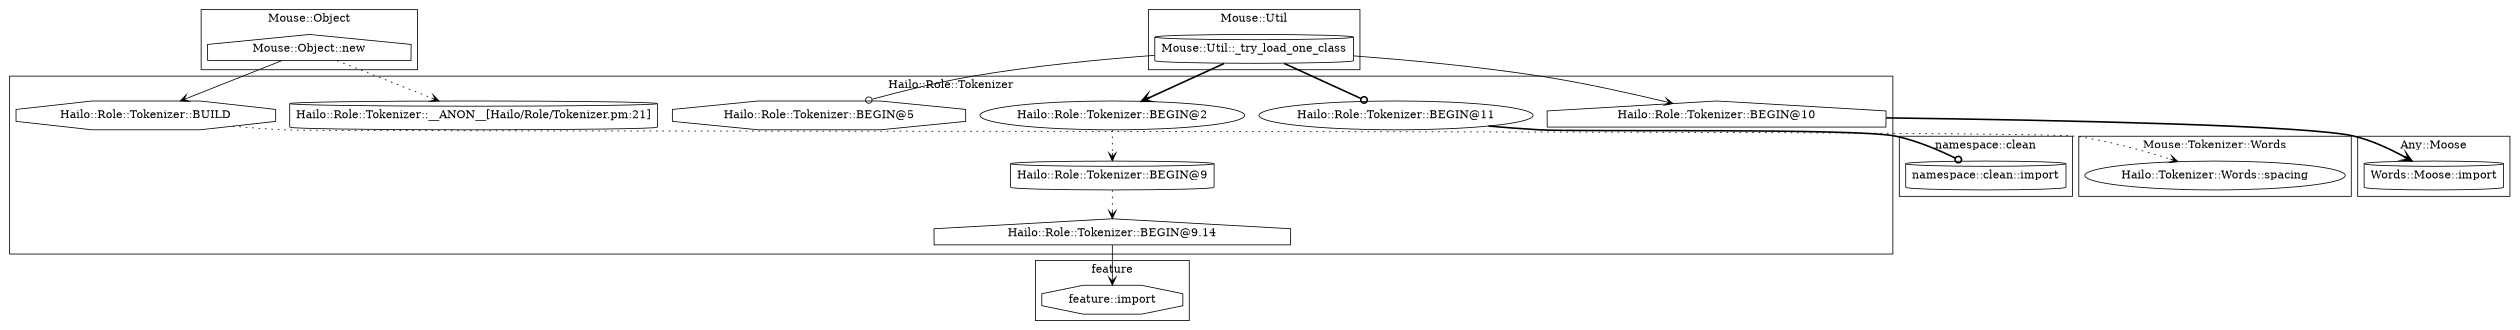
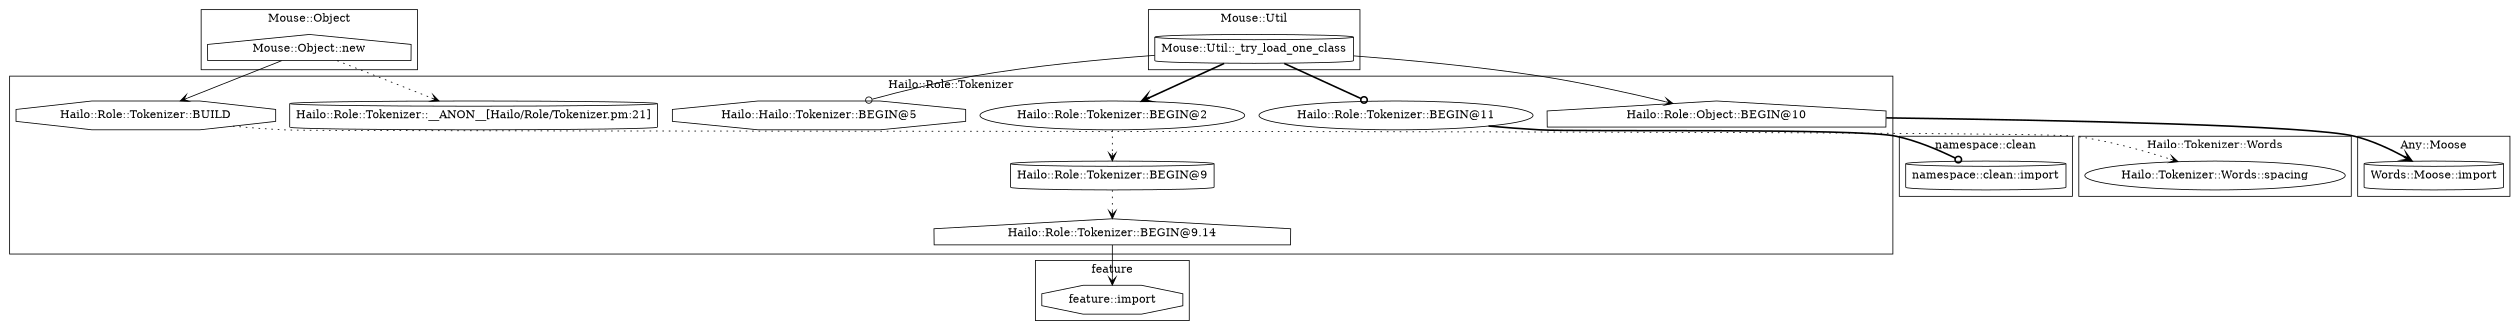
node "Hailo::Role::Tokenizer::BEGIN@5": label "Hailo::Role::Tokenizer::BEGIN@5" -> "Hailo::Hailo::Tokenizer::BEGIN@5"
node "Hailo::Role::Tokenizer::BEGIN@10": label "Hailo::Role::Tokenizer::BEGIN@10" -> "Hailo::Role::Object::BEGIN@10"
cluster "Mouse::Tokenizer::Words": label "Mouse::Tokenizer::Words" -> "Hailo::Tokenizer::Words"
